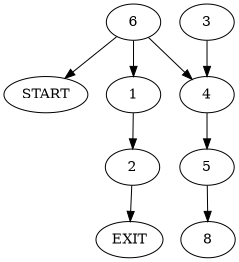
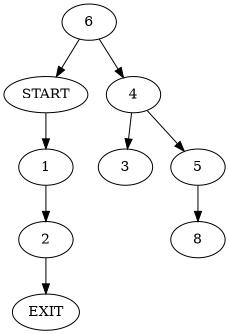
edge "6" -> "1": now "START" -> "1"
edge "3" -> "4": reversed
